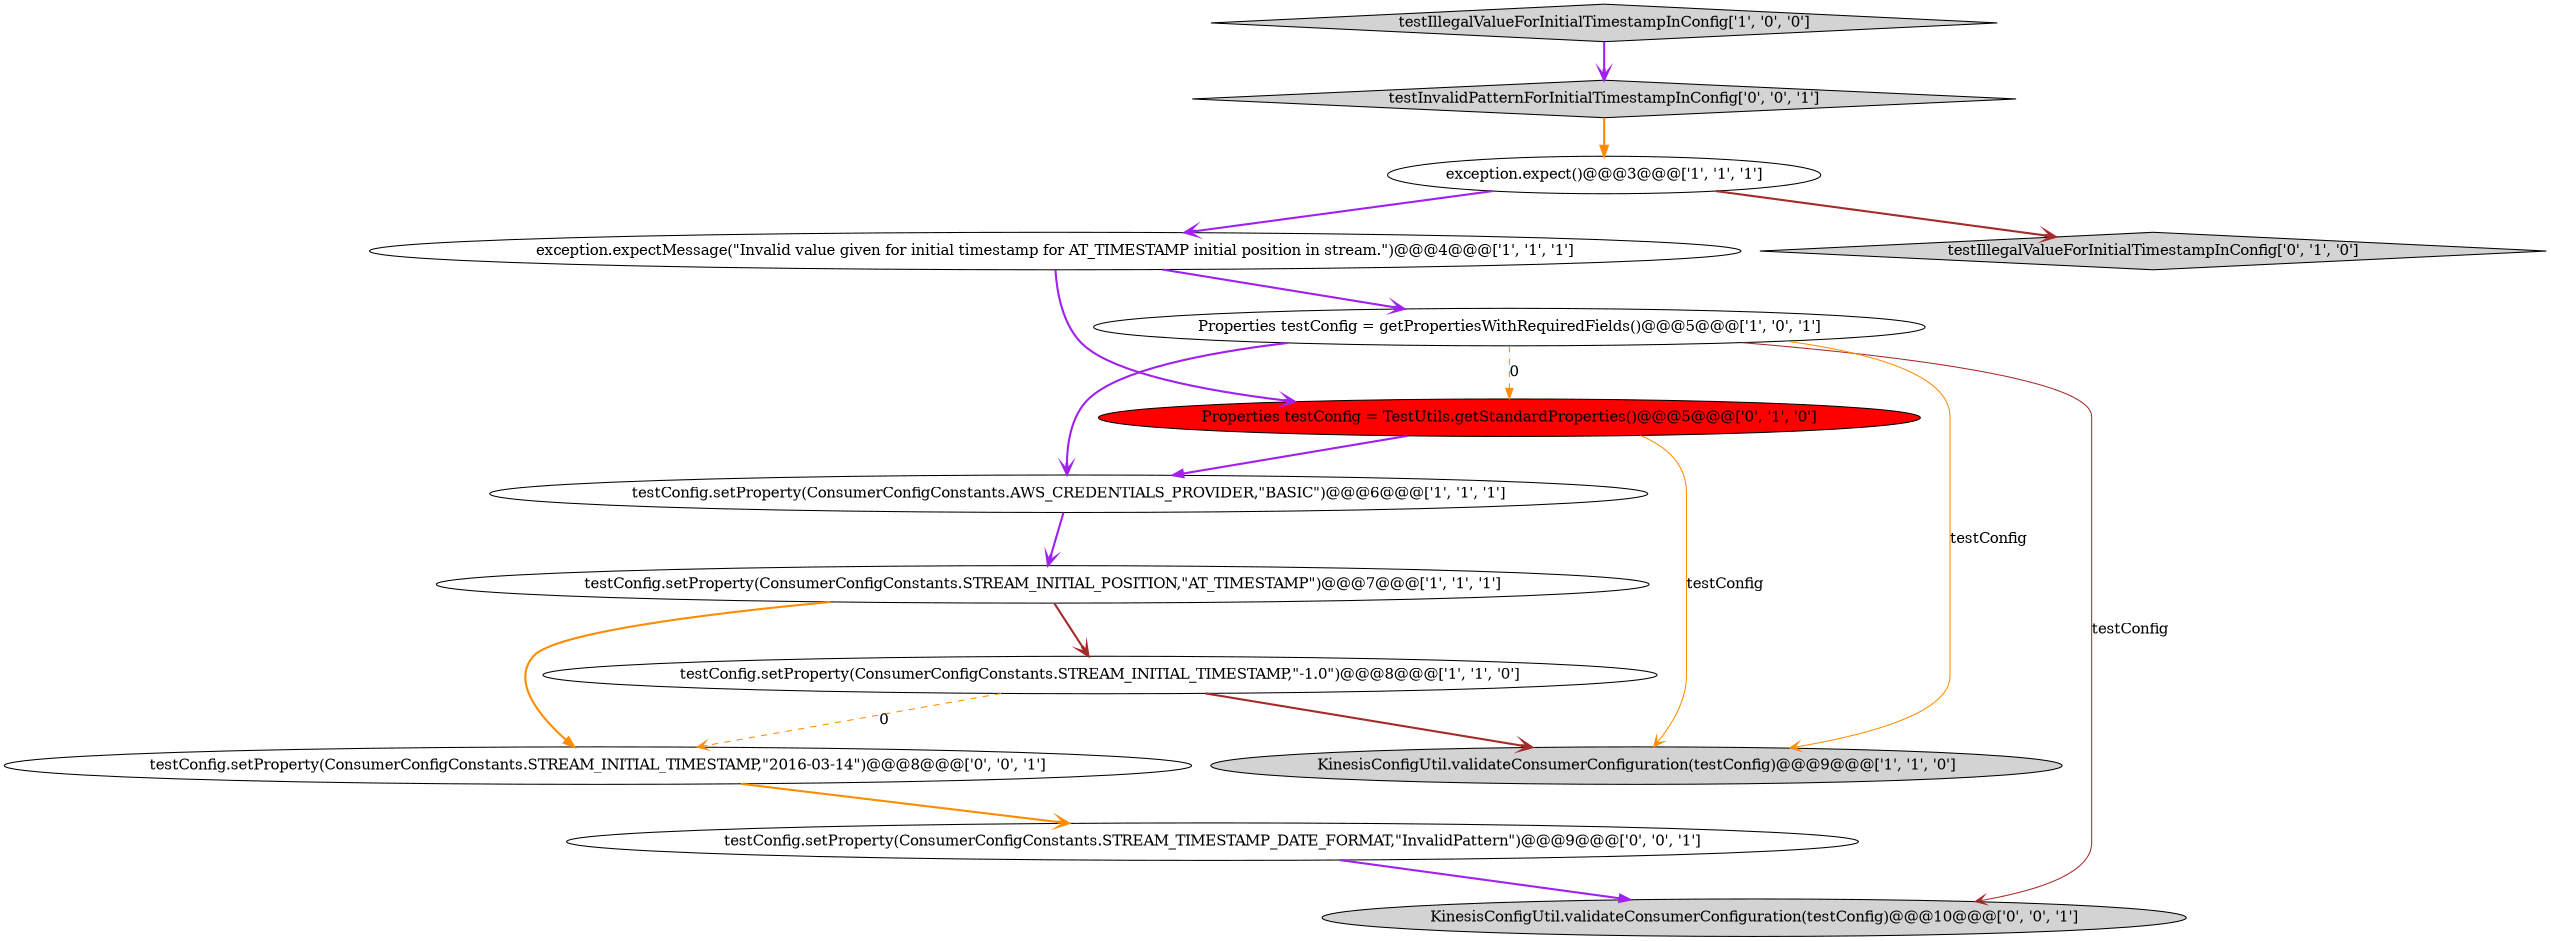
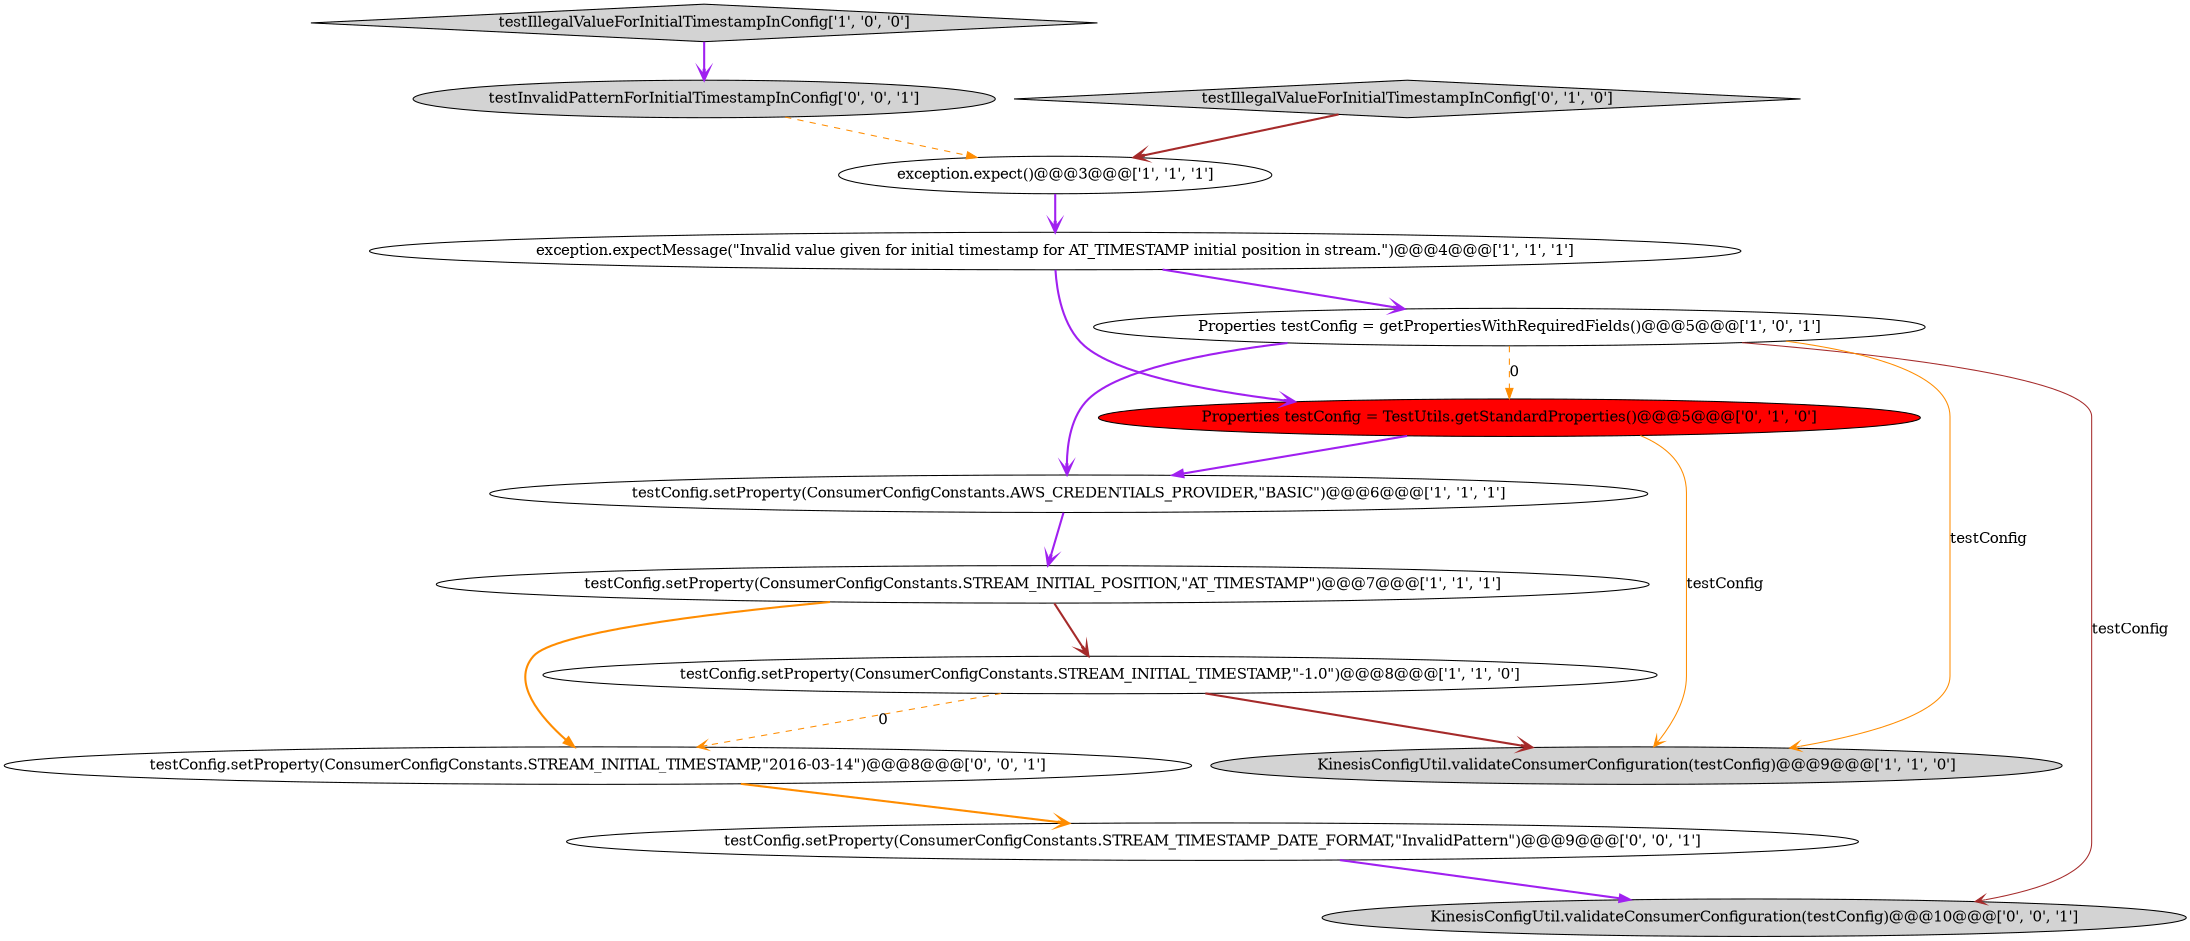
node "testInvalidPatternForInitialTimestampInConfig['0', '0', '1']": shape diamond -> ellipse
edge "testInvalidPatternForInitialTimestampInConfig['0', '0', '1']" -> "exception.expect()@@@3@@@['1', '1', '1']": style bold -> dashed
edge "exception.expect()@@@3@@@['1', '1', '1']" -> "testIllegalValueForInitialTimestampInConfig['0', '1', '0']": reversed
